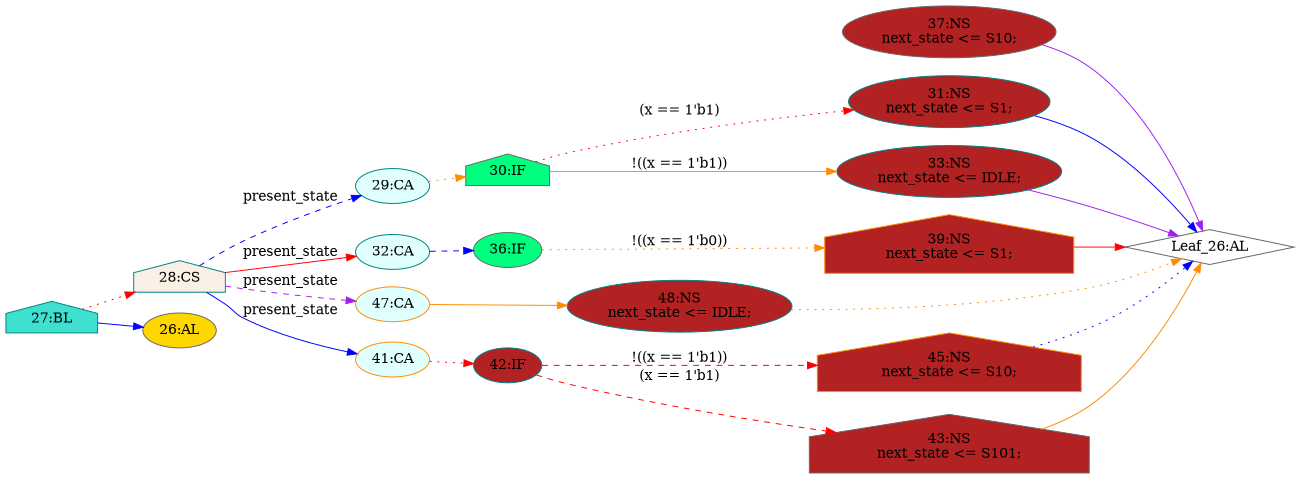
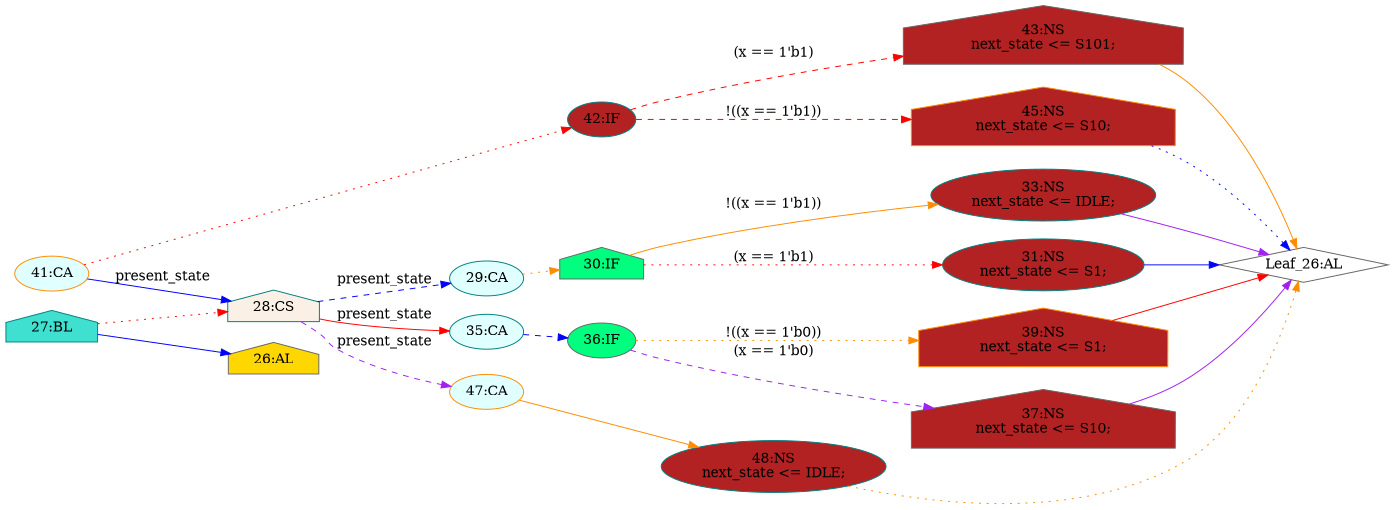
node "37:NS next_state <= S10;": shape ellipse -> house
node "32:CA": label "32:CA" -> "35:CA"
node "26:AL": shape ellipse -> house
edge "28:CS" -> "41:CA": reversed
edge "36:IF" -> "37:NS next_state <= S10;": added, label "(x == 1'b0)"
